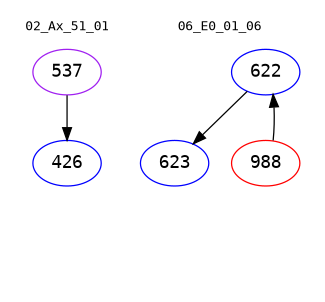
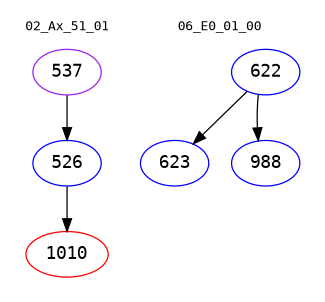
cluster "06_E0_01_06": label "06_E0_01_06" -> "06_E0_01_00"
edge "988" -> "622": reversed
node "426": label "426" -> "526"
node "988": color red -> blue
node "1010": added
